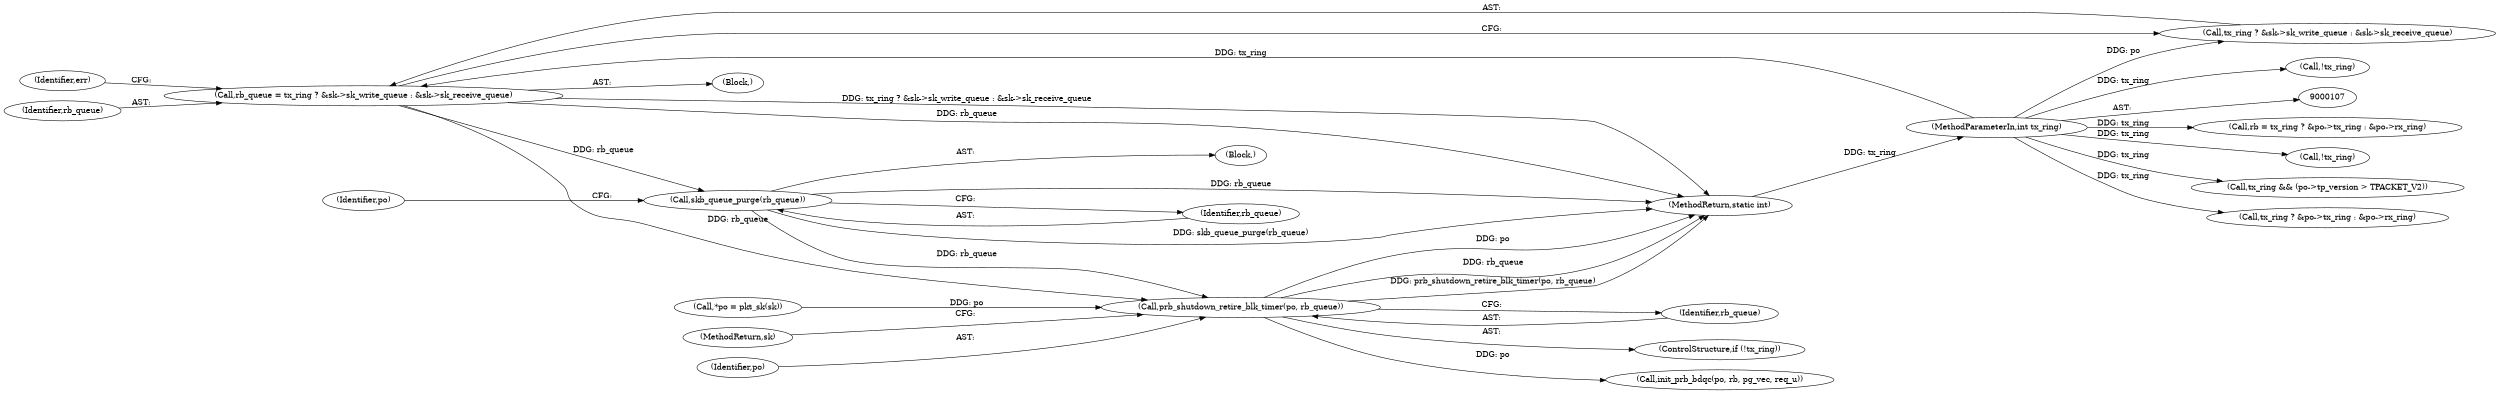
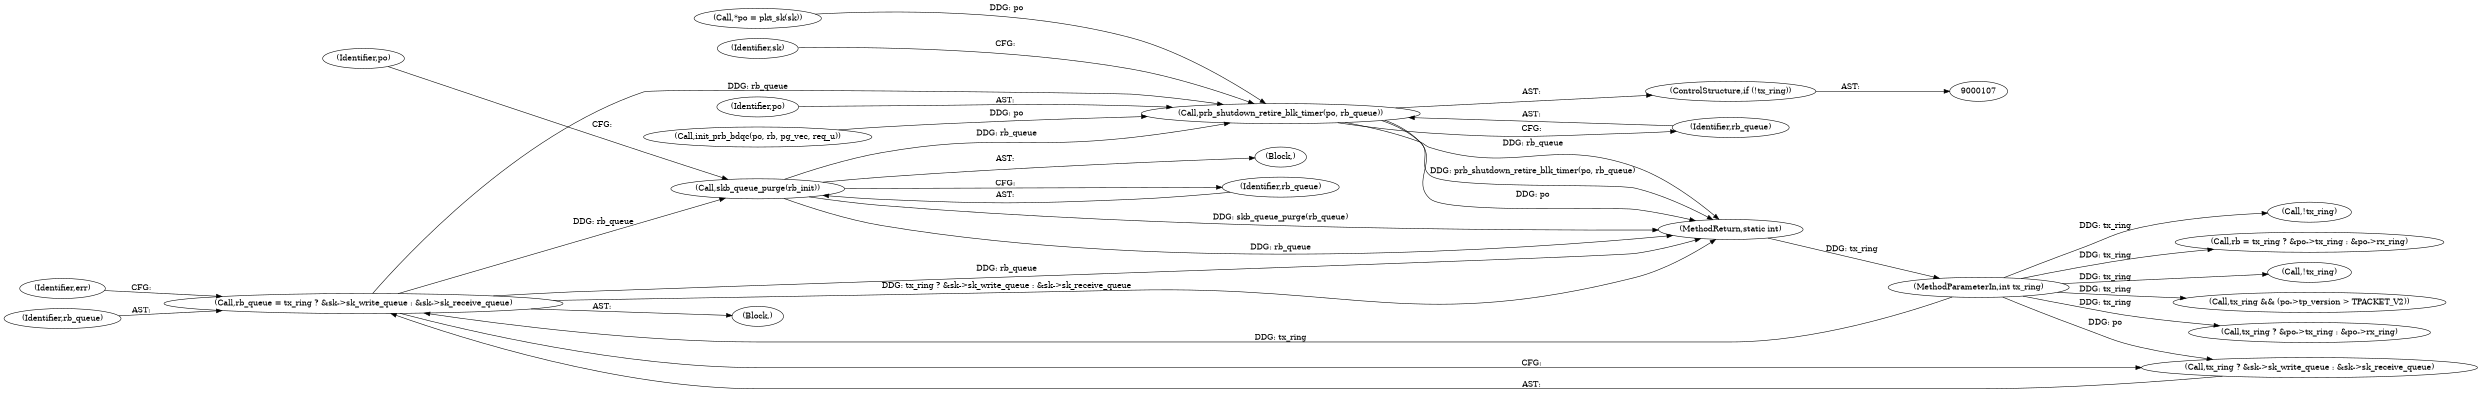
edge "(MethodParameterIn,int tx_ring)" -> "9000107": now "(ControlStructure,if (!tx_ring))" -> "9000107"
node "(Call,skb_queue_purge(rb_queue))": label "(Call,skb_queue_purge(rb_queue))" -> "(Call,skb_queue_purge(rb_init))"
node "(MethodReturn,sk)": label "(MethodReturn,sk)" -> "(Identifier,sk)"
edge "(Call,prb_shutdown_retire_blk_timer(po, rb_queue))" -> "(Call,init_prb_bdqc(po, rb, pg_vec, req_u))": reversed
